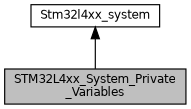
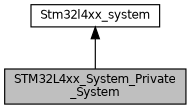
node "STM32L4xx_System_Private _Variables": label "STM32L4xx_System_Private _Variables" -> "STM32L4xx_System_Private _System"
